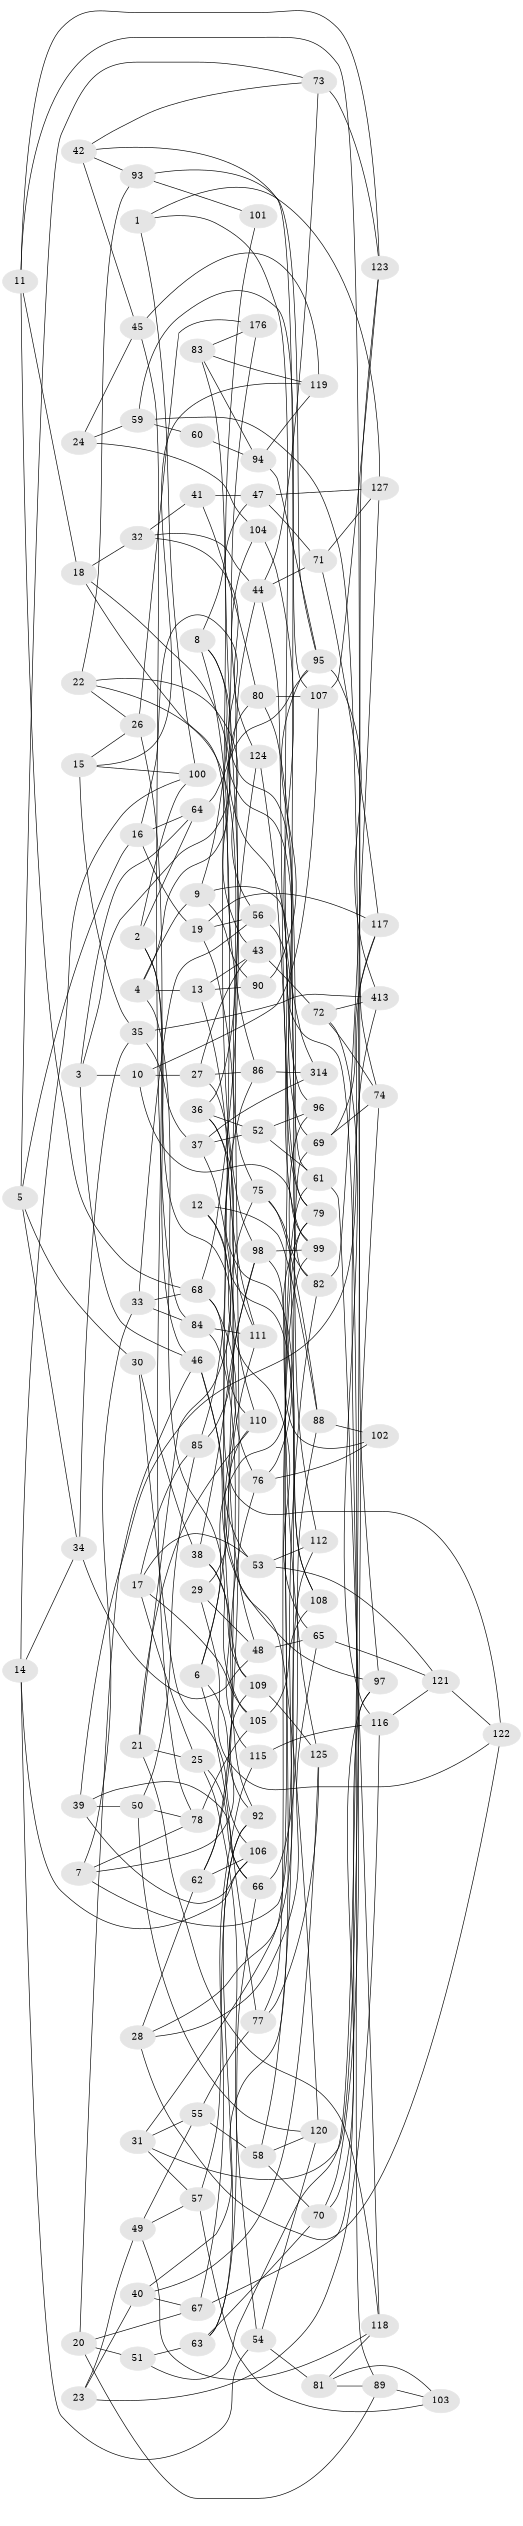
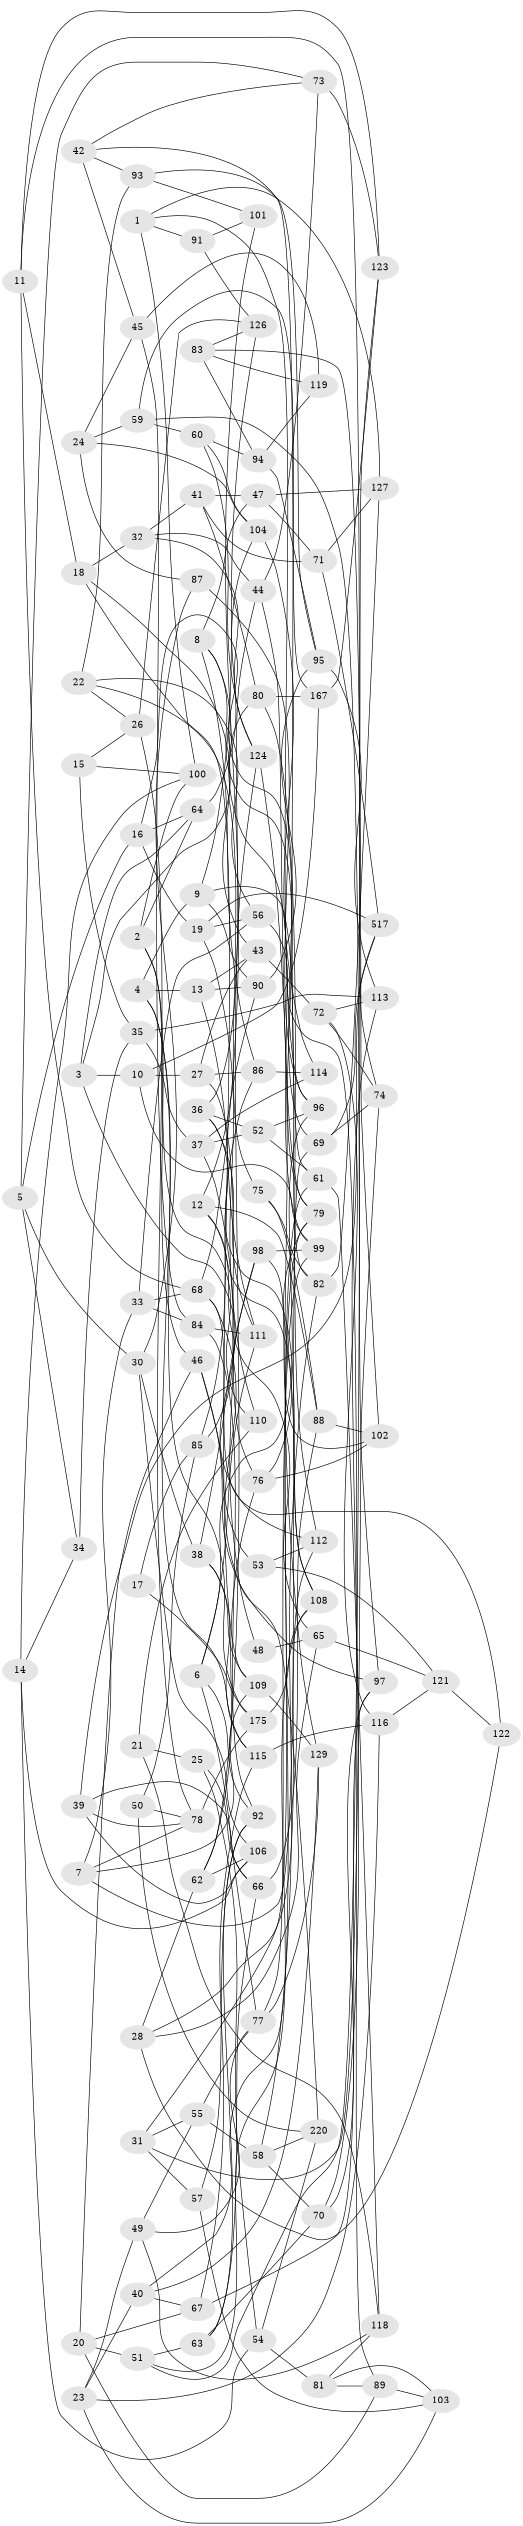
node "91": added
node "176": label "176" -> "126"
edge "60" -- "104": added
edge "119" -- "15": removed
edge "71" -- "44": now "71" -- "41"
node "87": added
edge "60" -- "124": added
node "107": label "107" -> "167"
edge "95" -- "4": now "115" -- "4"
node "117": label "117" -> "517"
edge "83" -- "98": now "83" -- "102"
node "413": label "413" -> "113"
edge "90" -- "12": added
node "314": label "314" -> "114"
edge "3" -- "46": now "3" -- "112"
edge "75" -- "21": removed
edge "53" -- "17": removed
node "29": removed
edge "17" -- "25": removed
edge "34" -- "48": removed
node "105": label "105" -> "175"
node "125": label "125" -> "129"
edge "39" -- "50": now "39" -- "78"
edge "108" -- "51": added
node "120": label "120" -> "220"
edge "57" -- "49": now "77" -- "49"
edge "23" -- "103": added
